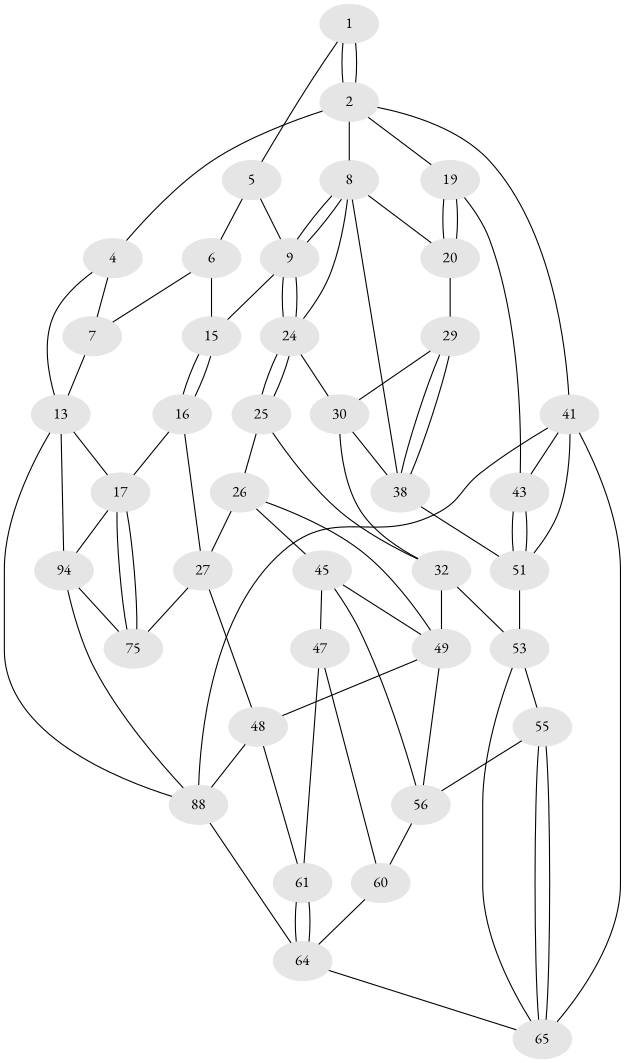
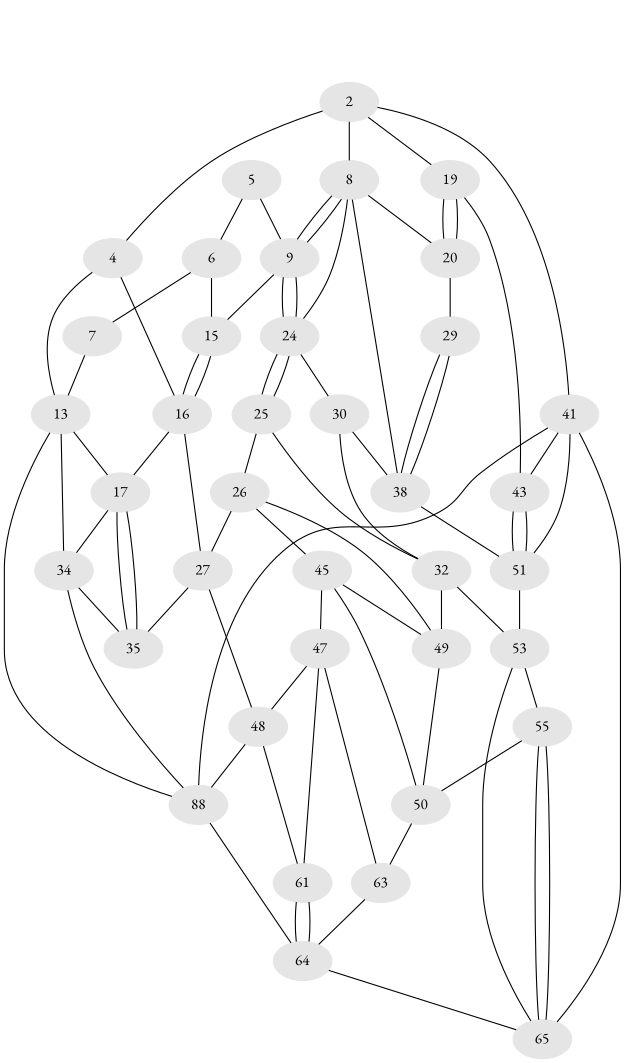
node "1": removed
edge "4" -- "7": now "4" -- "16"
edge "29" -- "30": removed
node "94": label "94" -> "34"
node "75": label "75" -> "35"
edge "49" -- "48": now "47" -- "48"
node "56": label "56" -> "50"
node "60": label "60" -> "63"
